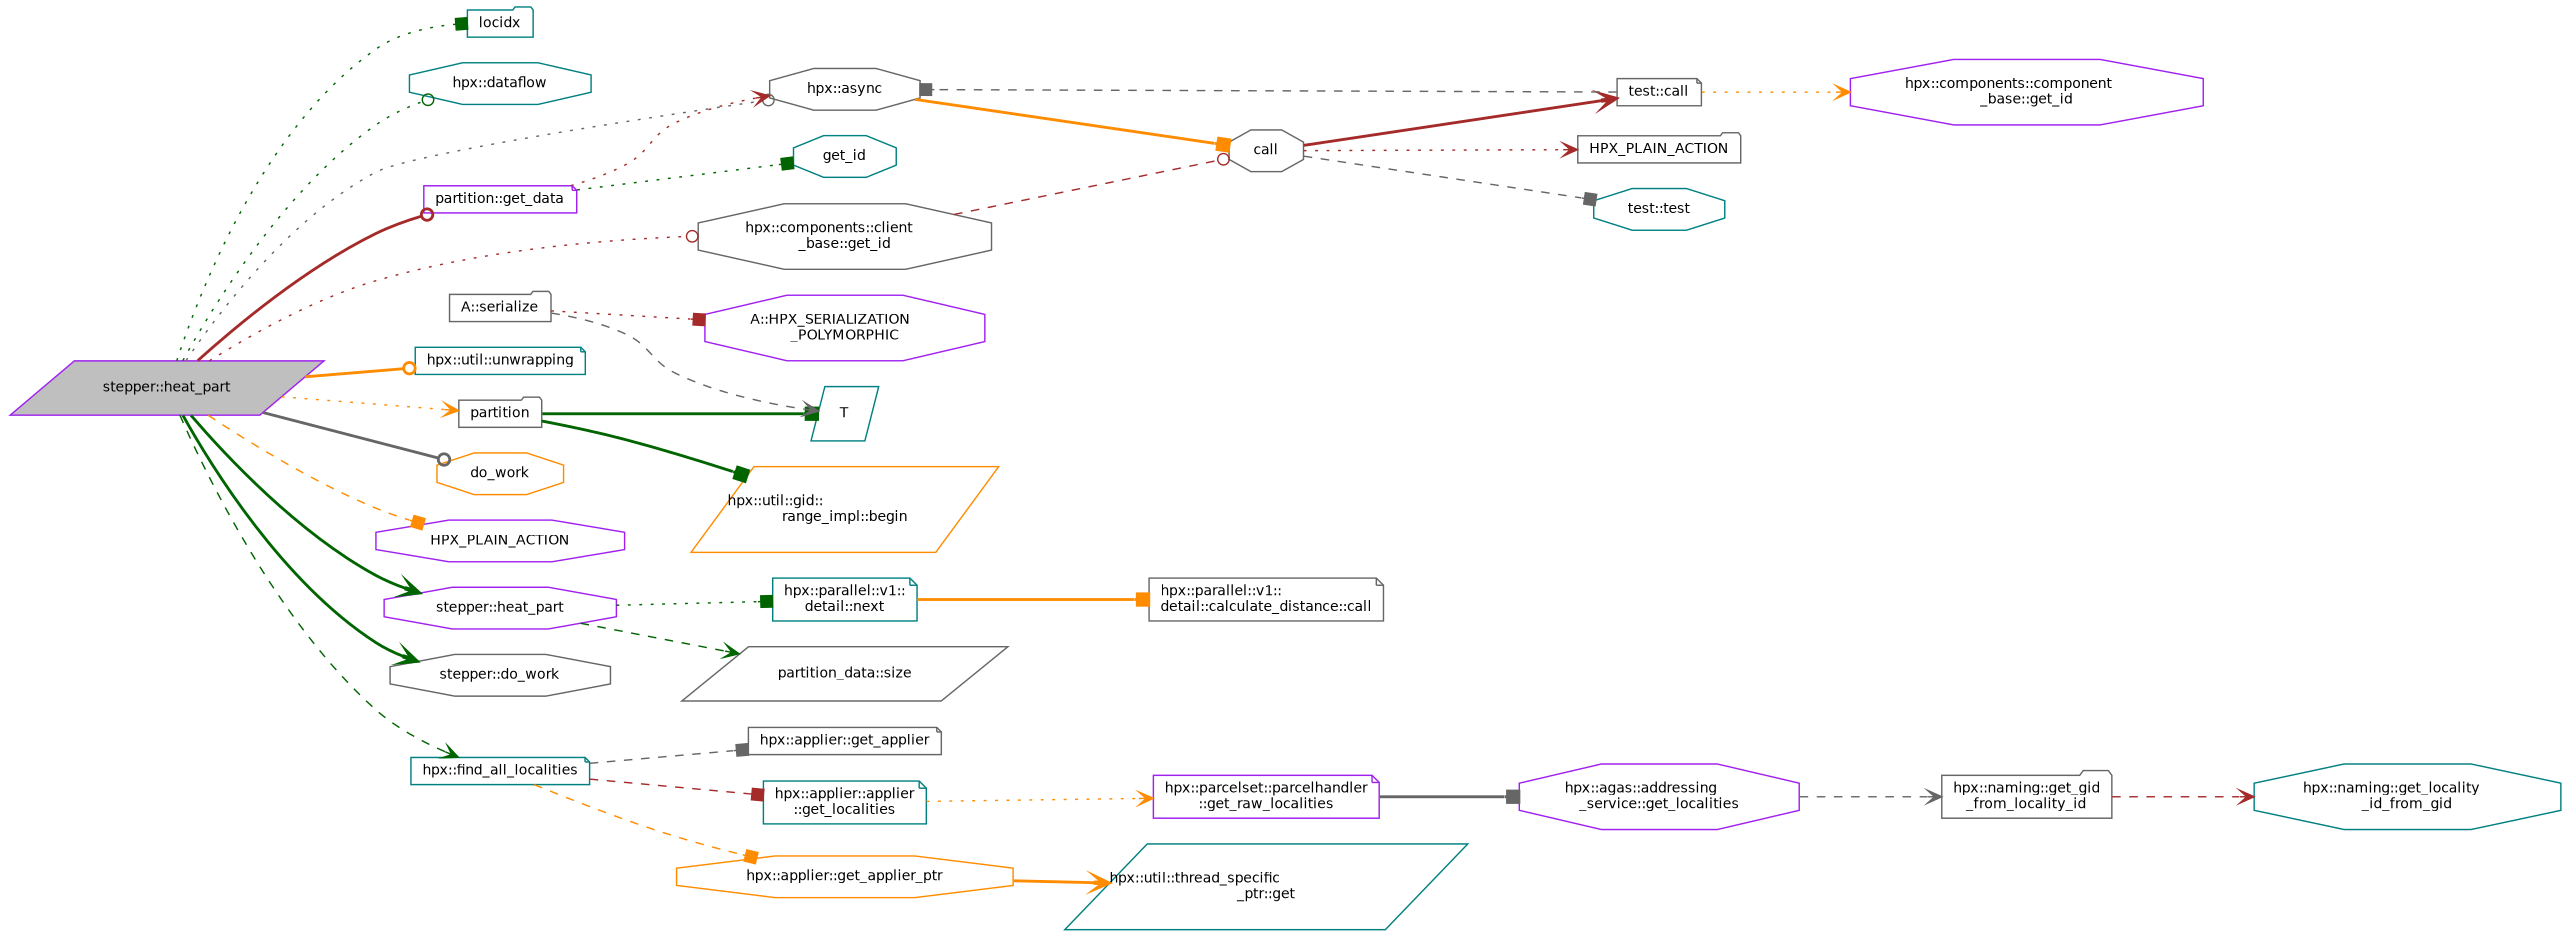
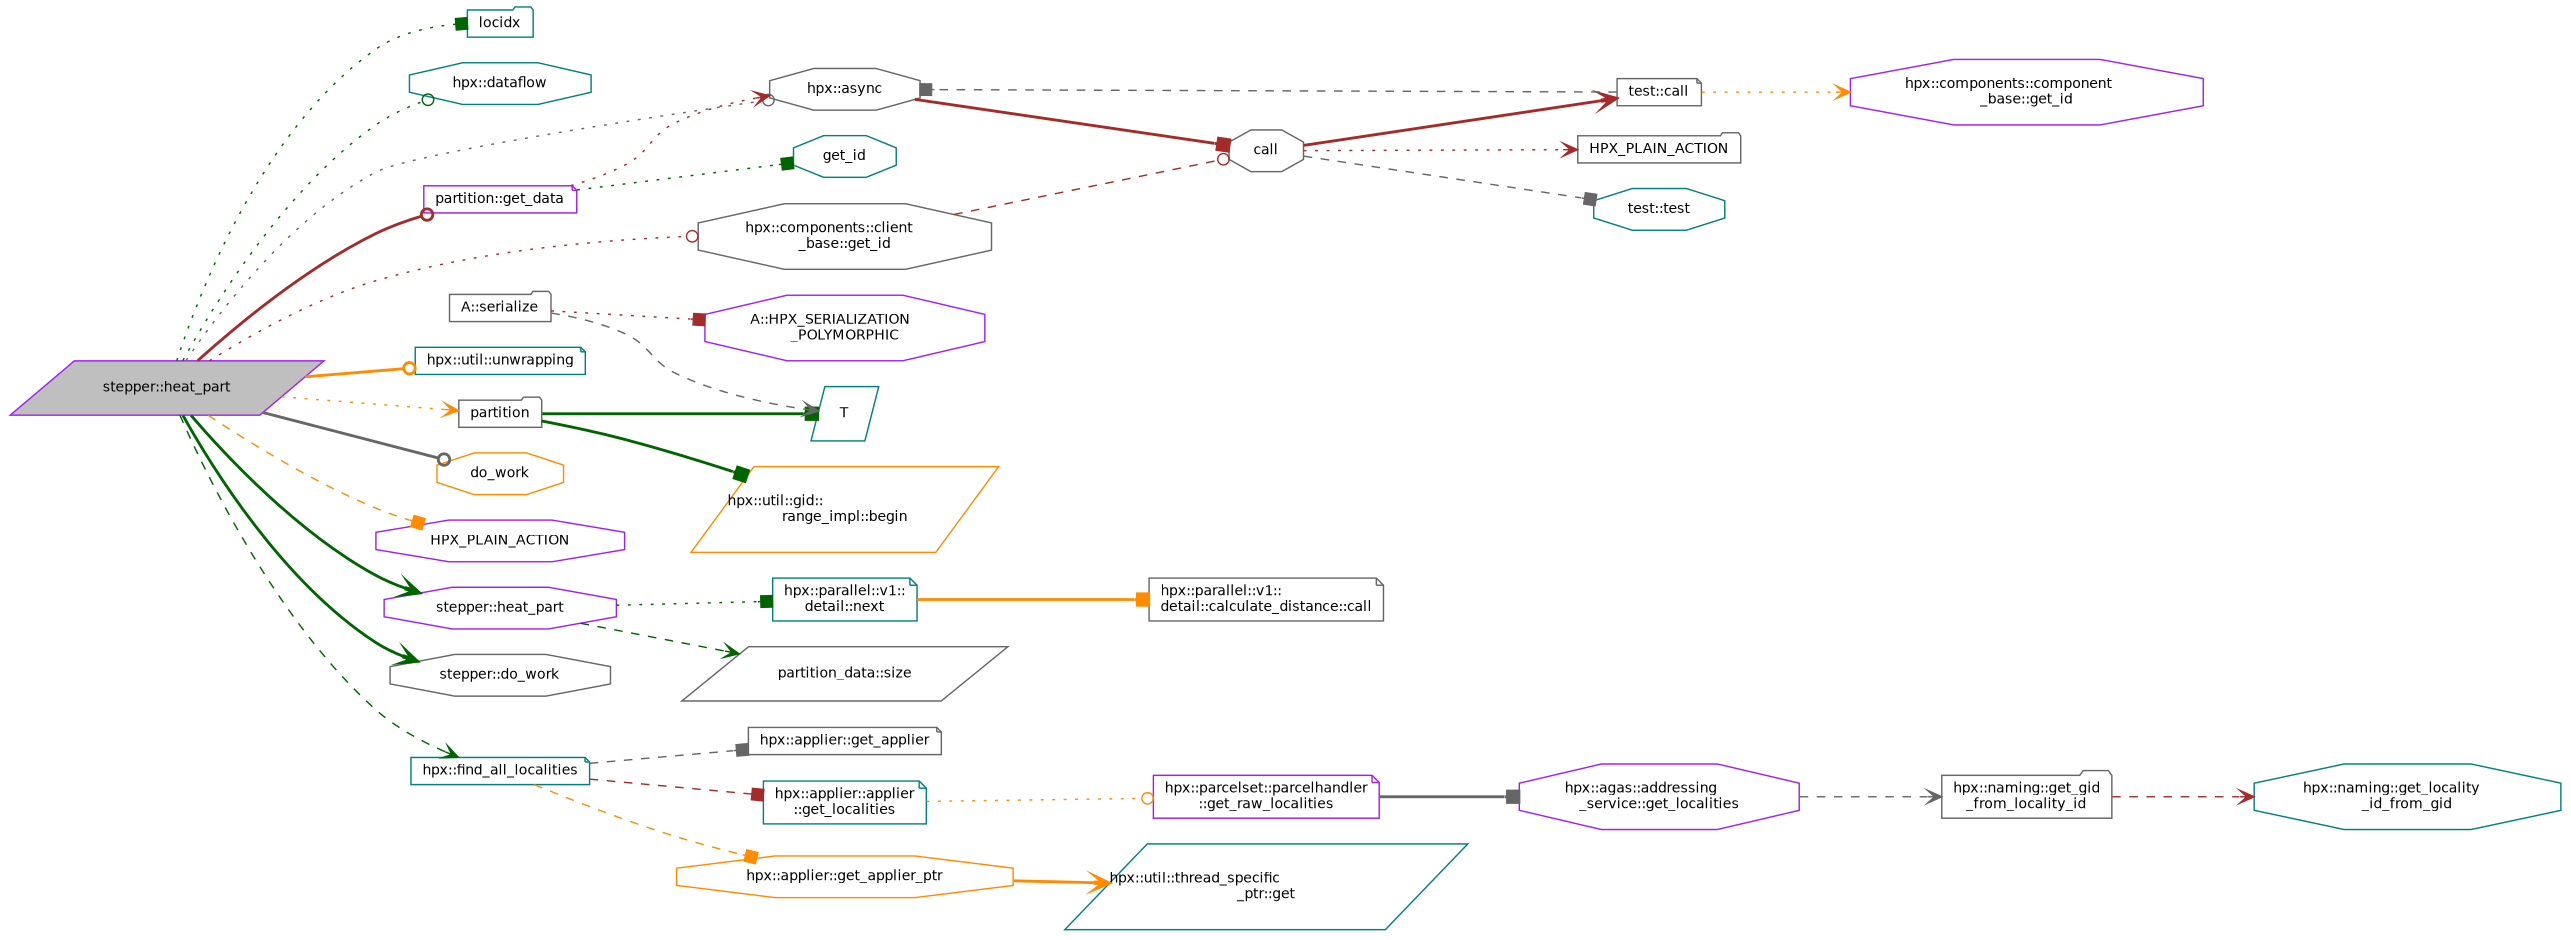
edge "hpx::async" -> "call": color darkorange -> brown
edge "hpx::applier::applier ::get_localities" -> "hpx::parcelset::parcelhandler ::get_raw_localities": arrowhead vee -> odot
